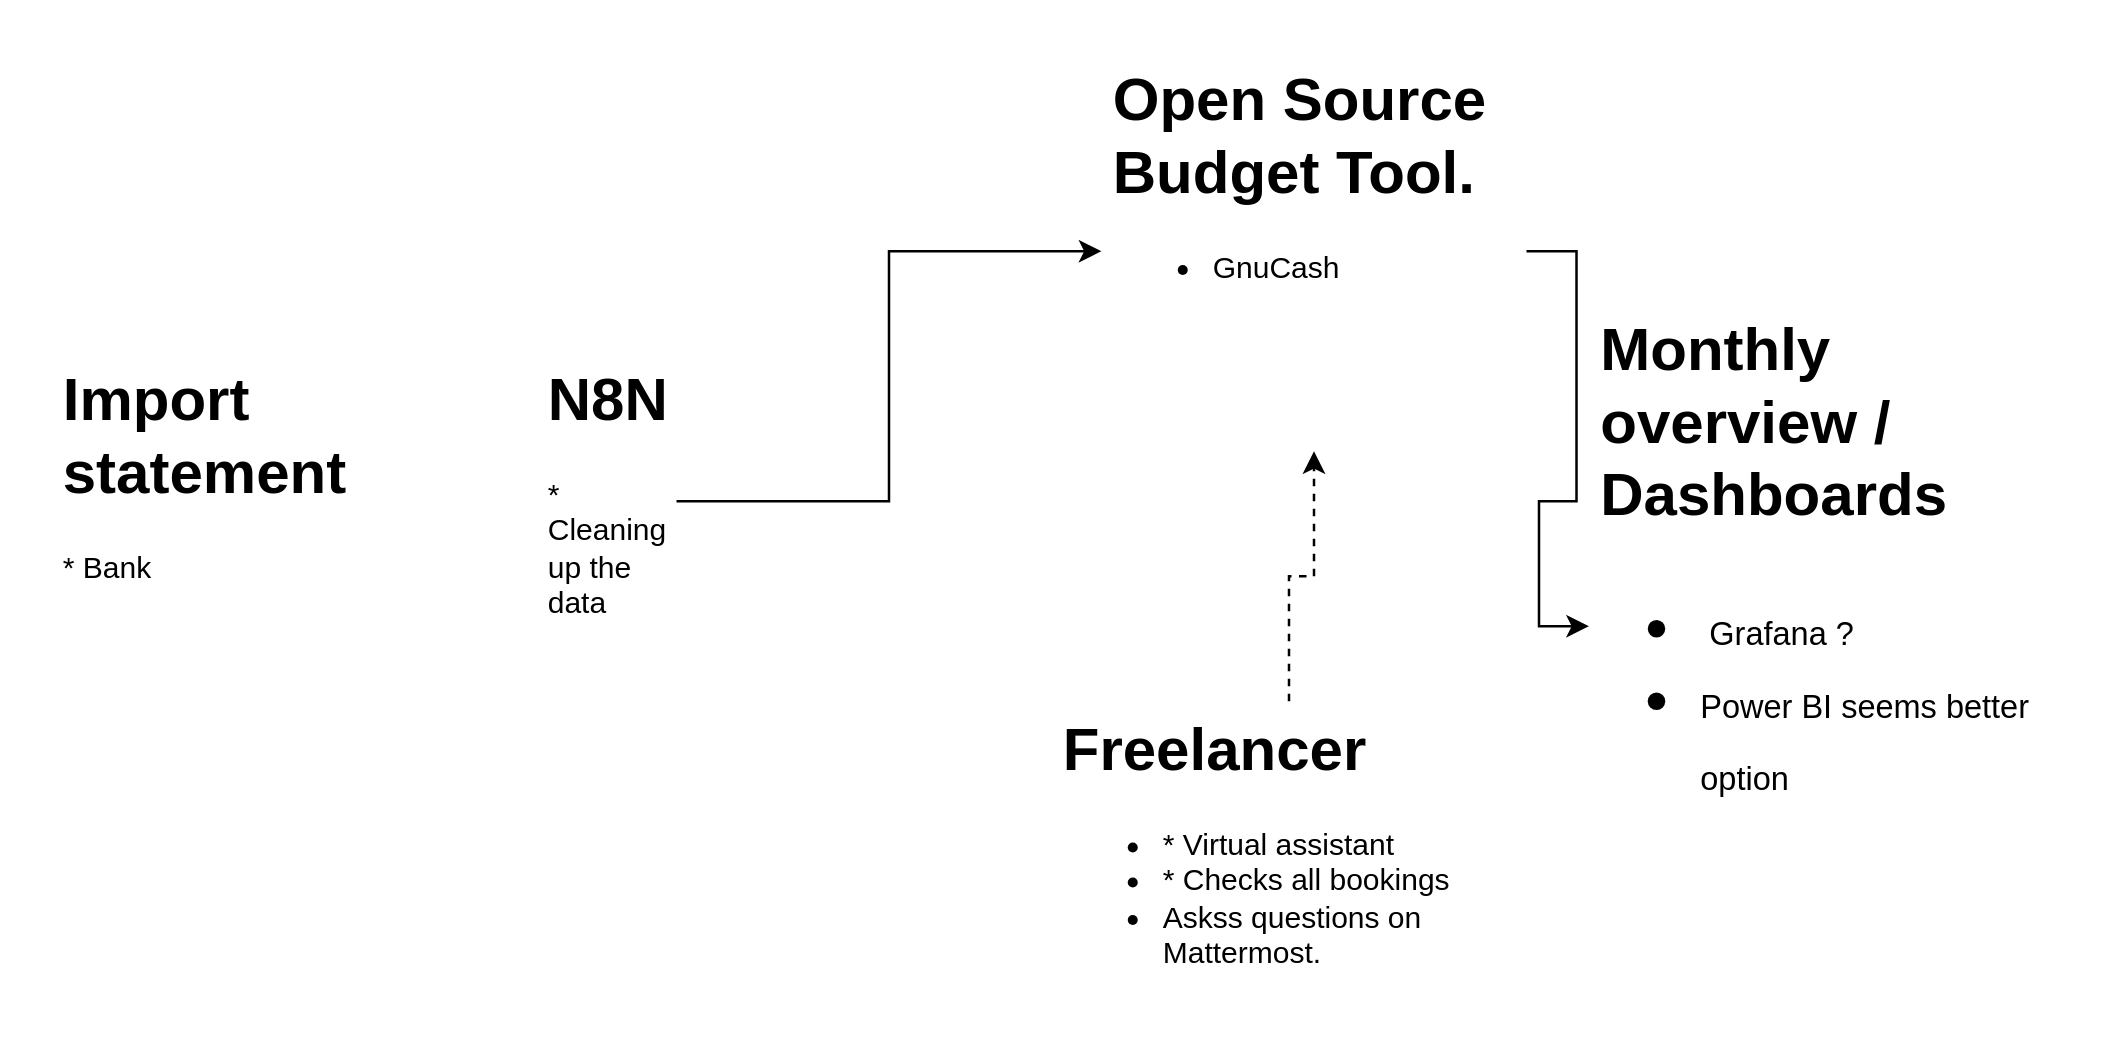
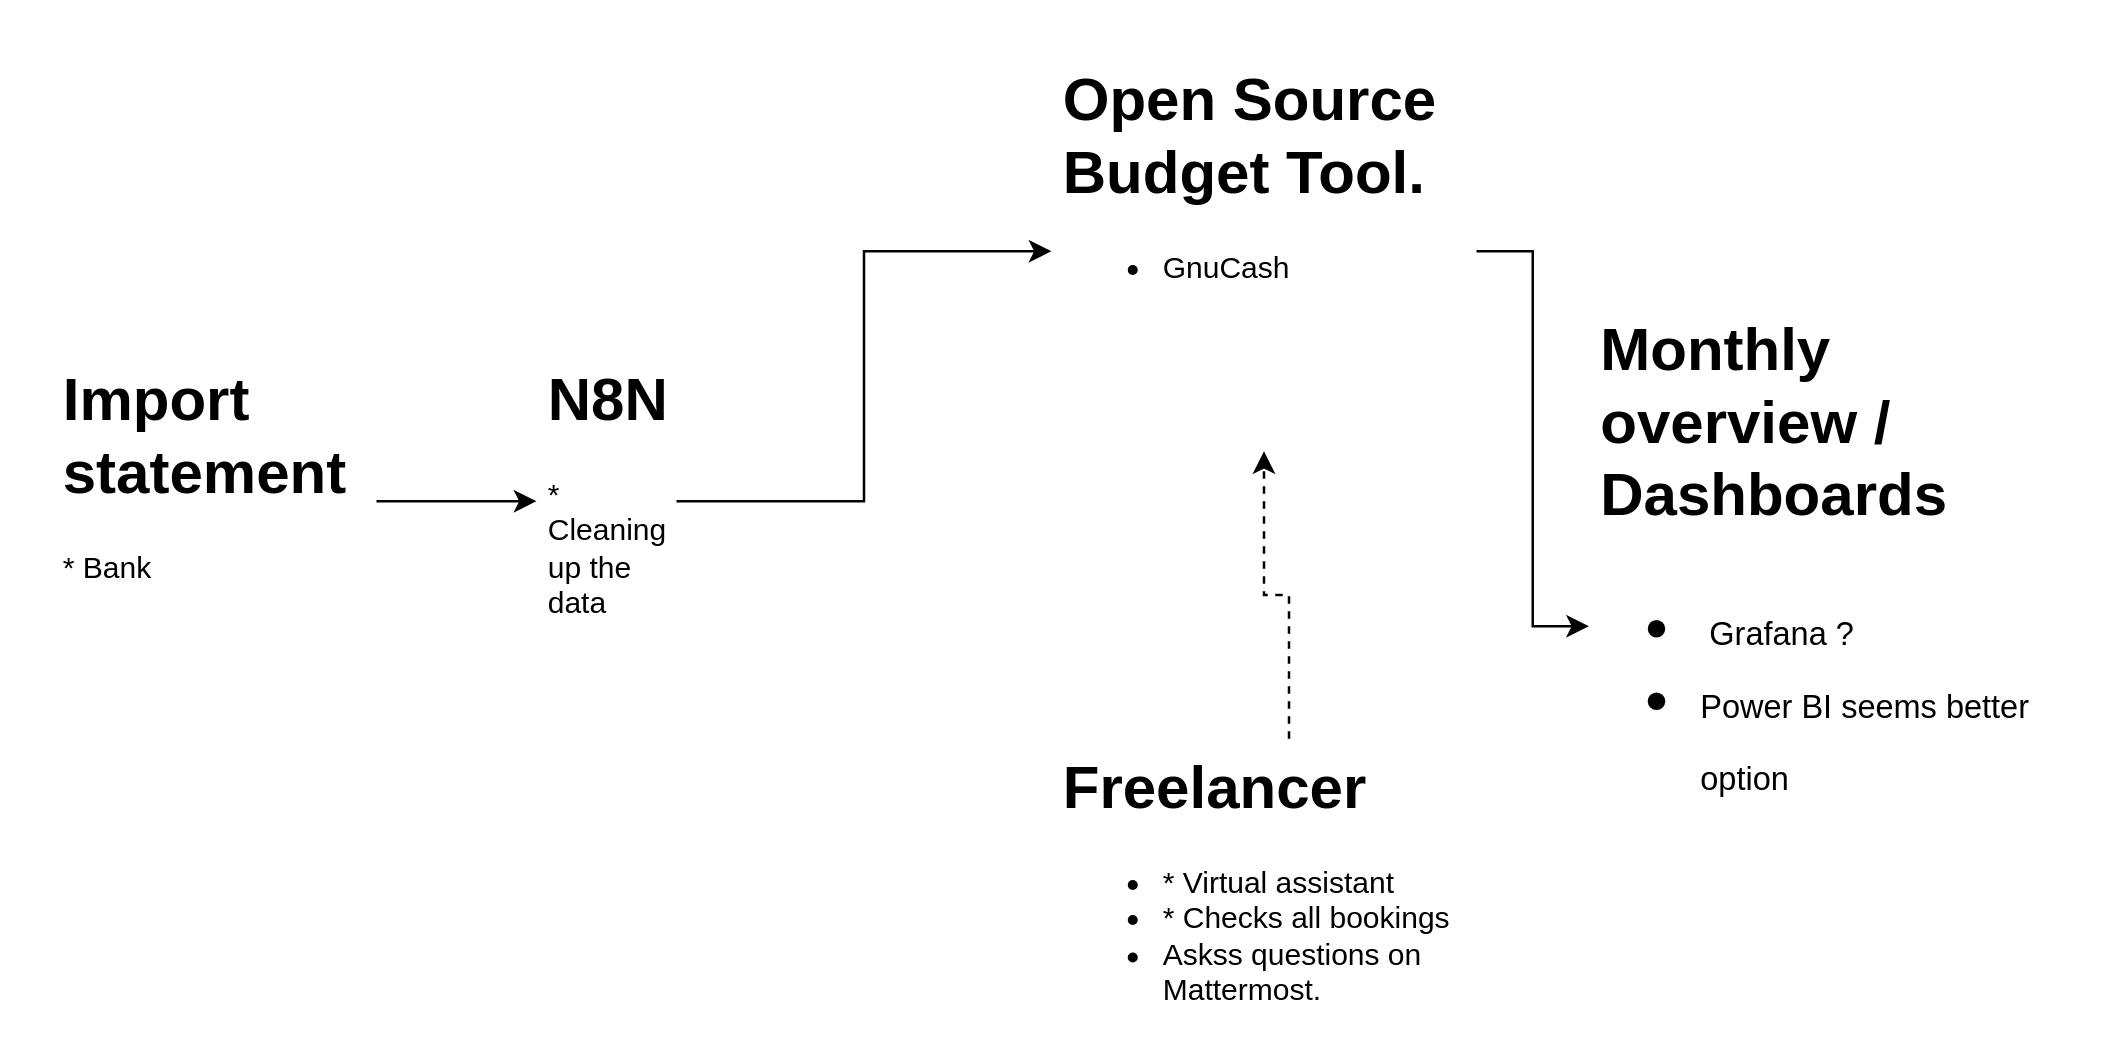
node "Open Source Budget Tool. GnuCash": moved (1314, 251) -> (1264, 251)
edge "Import statement * Bank" -> "N8N * Cleaning up the data": added
node "Freelancer * Virtual assistant * Checks all bookings Askss questions on Mattermost.": moved (1289, 851) -> (1289, 889)
